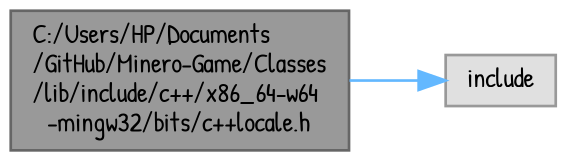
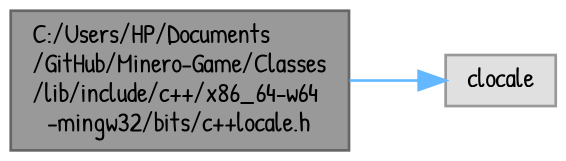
node "include": label "include" -> "clocale"
